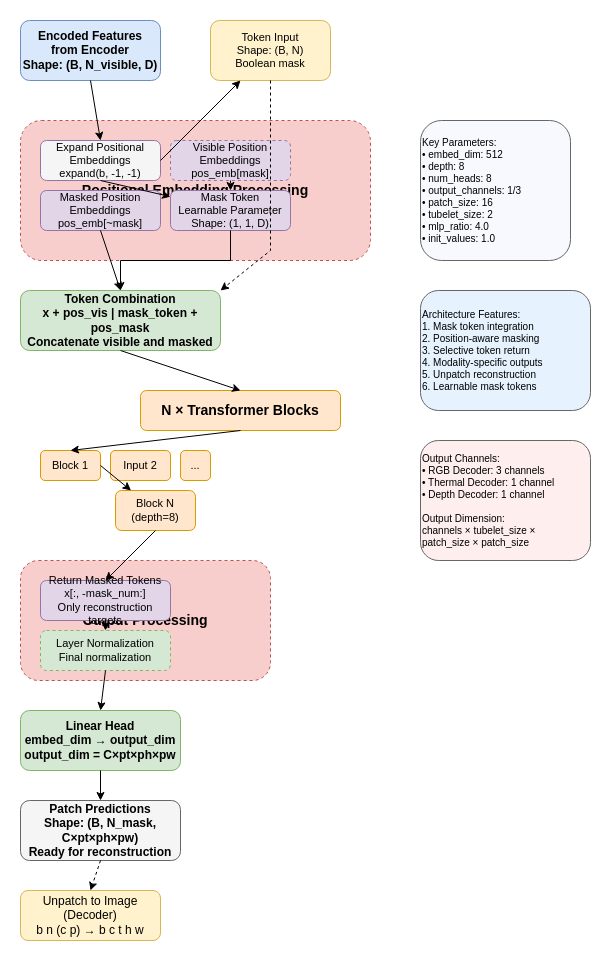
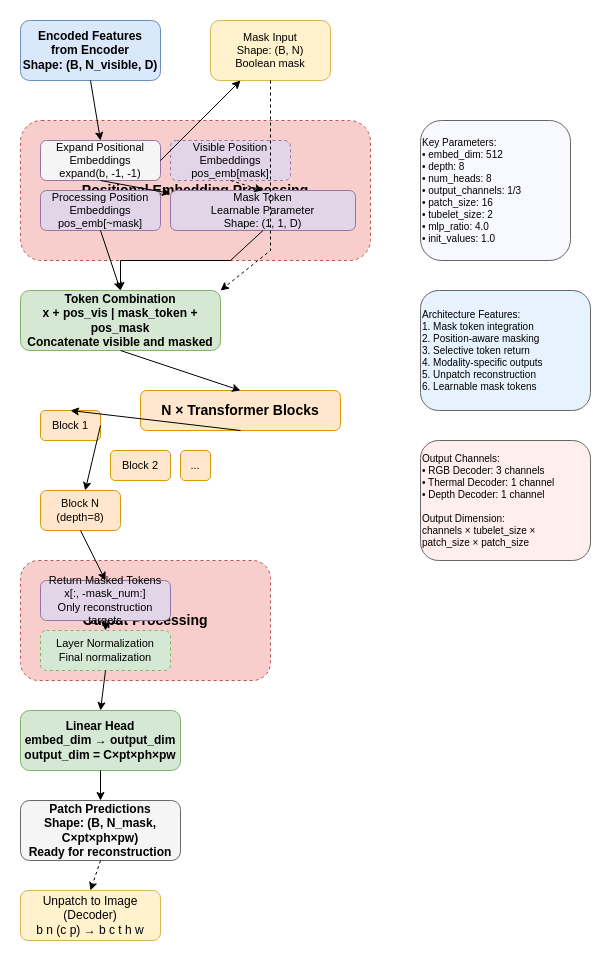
node "Token Input Shape: (B, N) Boolean mask": label "Token Input Shape: (B, N) Boolean mask" -> "Mask Input Shape: (B, N) Boolean mask"
node "Masked Position Embeddings pos_emb[~mask]": label "Masked Position Embeddings pos_emb[~mask]" -> "Processing Position Embeddings pos_emb[~mask]"
node "Mask Token Learnable Parameter Shape: (1, 1, D)": size 120x40 -> 185x40
node "Block 1": moved (71, 466) -> (71, 426)
node "Input 2": label "Input 2" -> "Block 2"
node "Block N (depth=8)": moved (156, 511) -> (81, 511)
